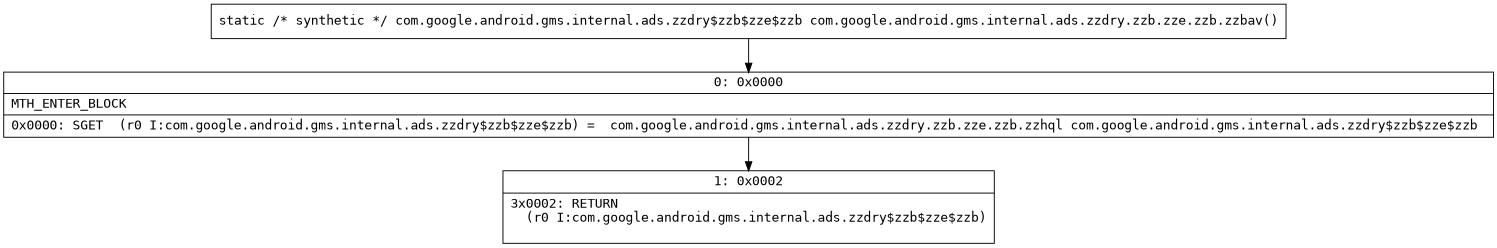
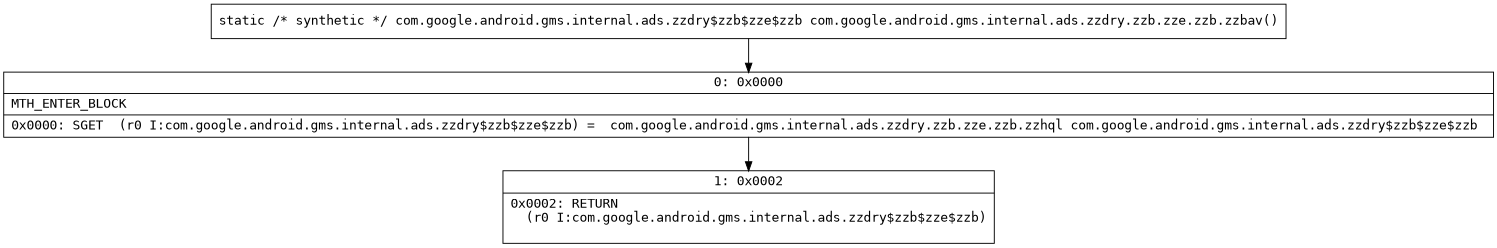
node "1: 0x0002": text "3x0002: RETURN" -> "0x0002: RETURN"
